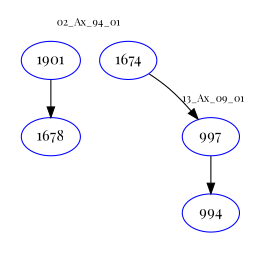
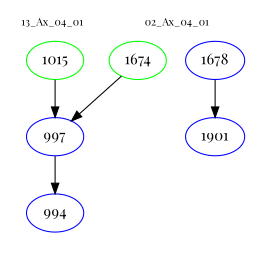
cluster "02_Ax_94_01": label "02_Ax_94_01" -> "02_Ax_04_01"
node "1015": added
node "1674": color blue -> green
edge "1901" -> "1678": reversed
cluster "13_Ax_09_01": label "13_Ax_09_01" -> "13_Ax_04_01"
